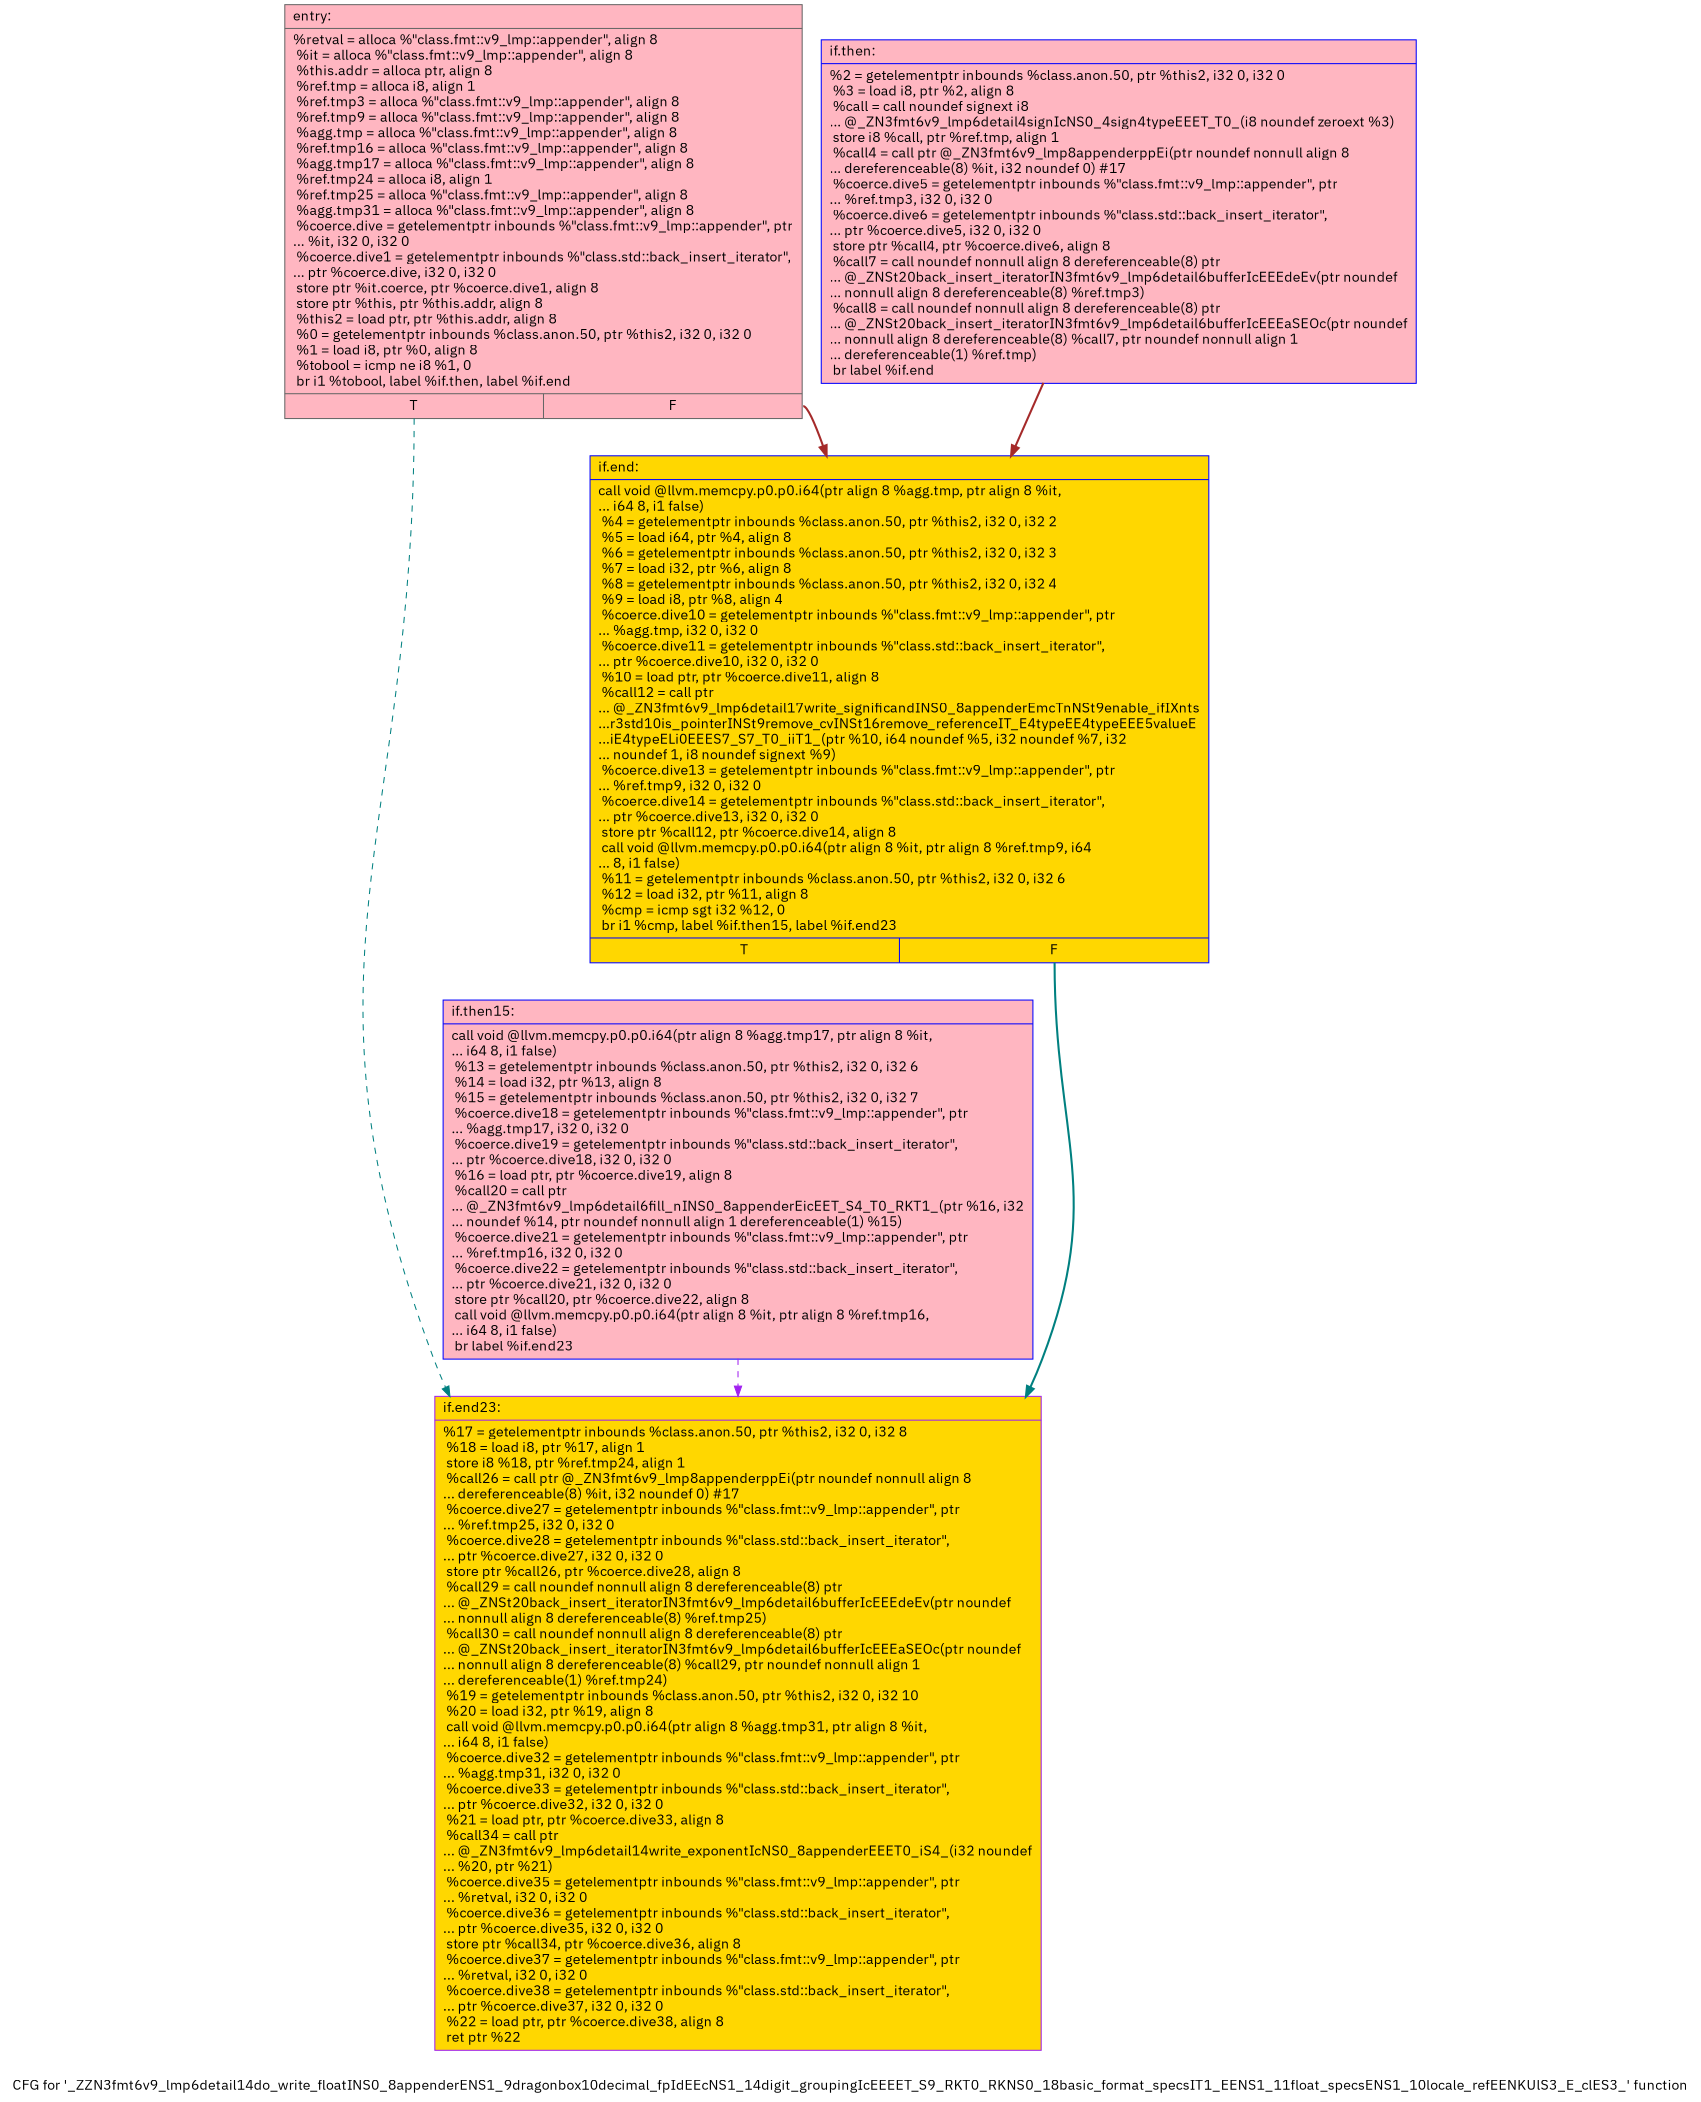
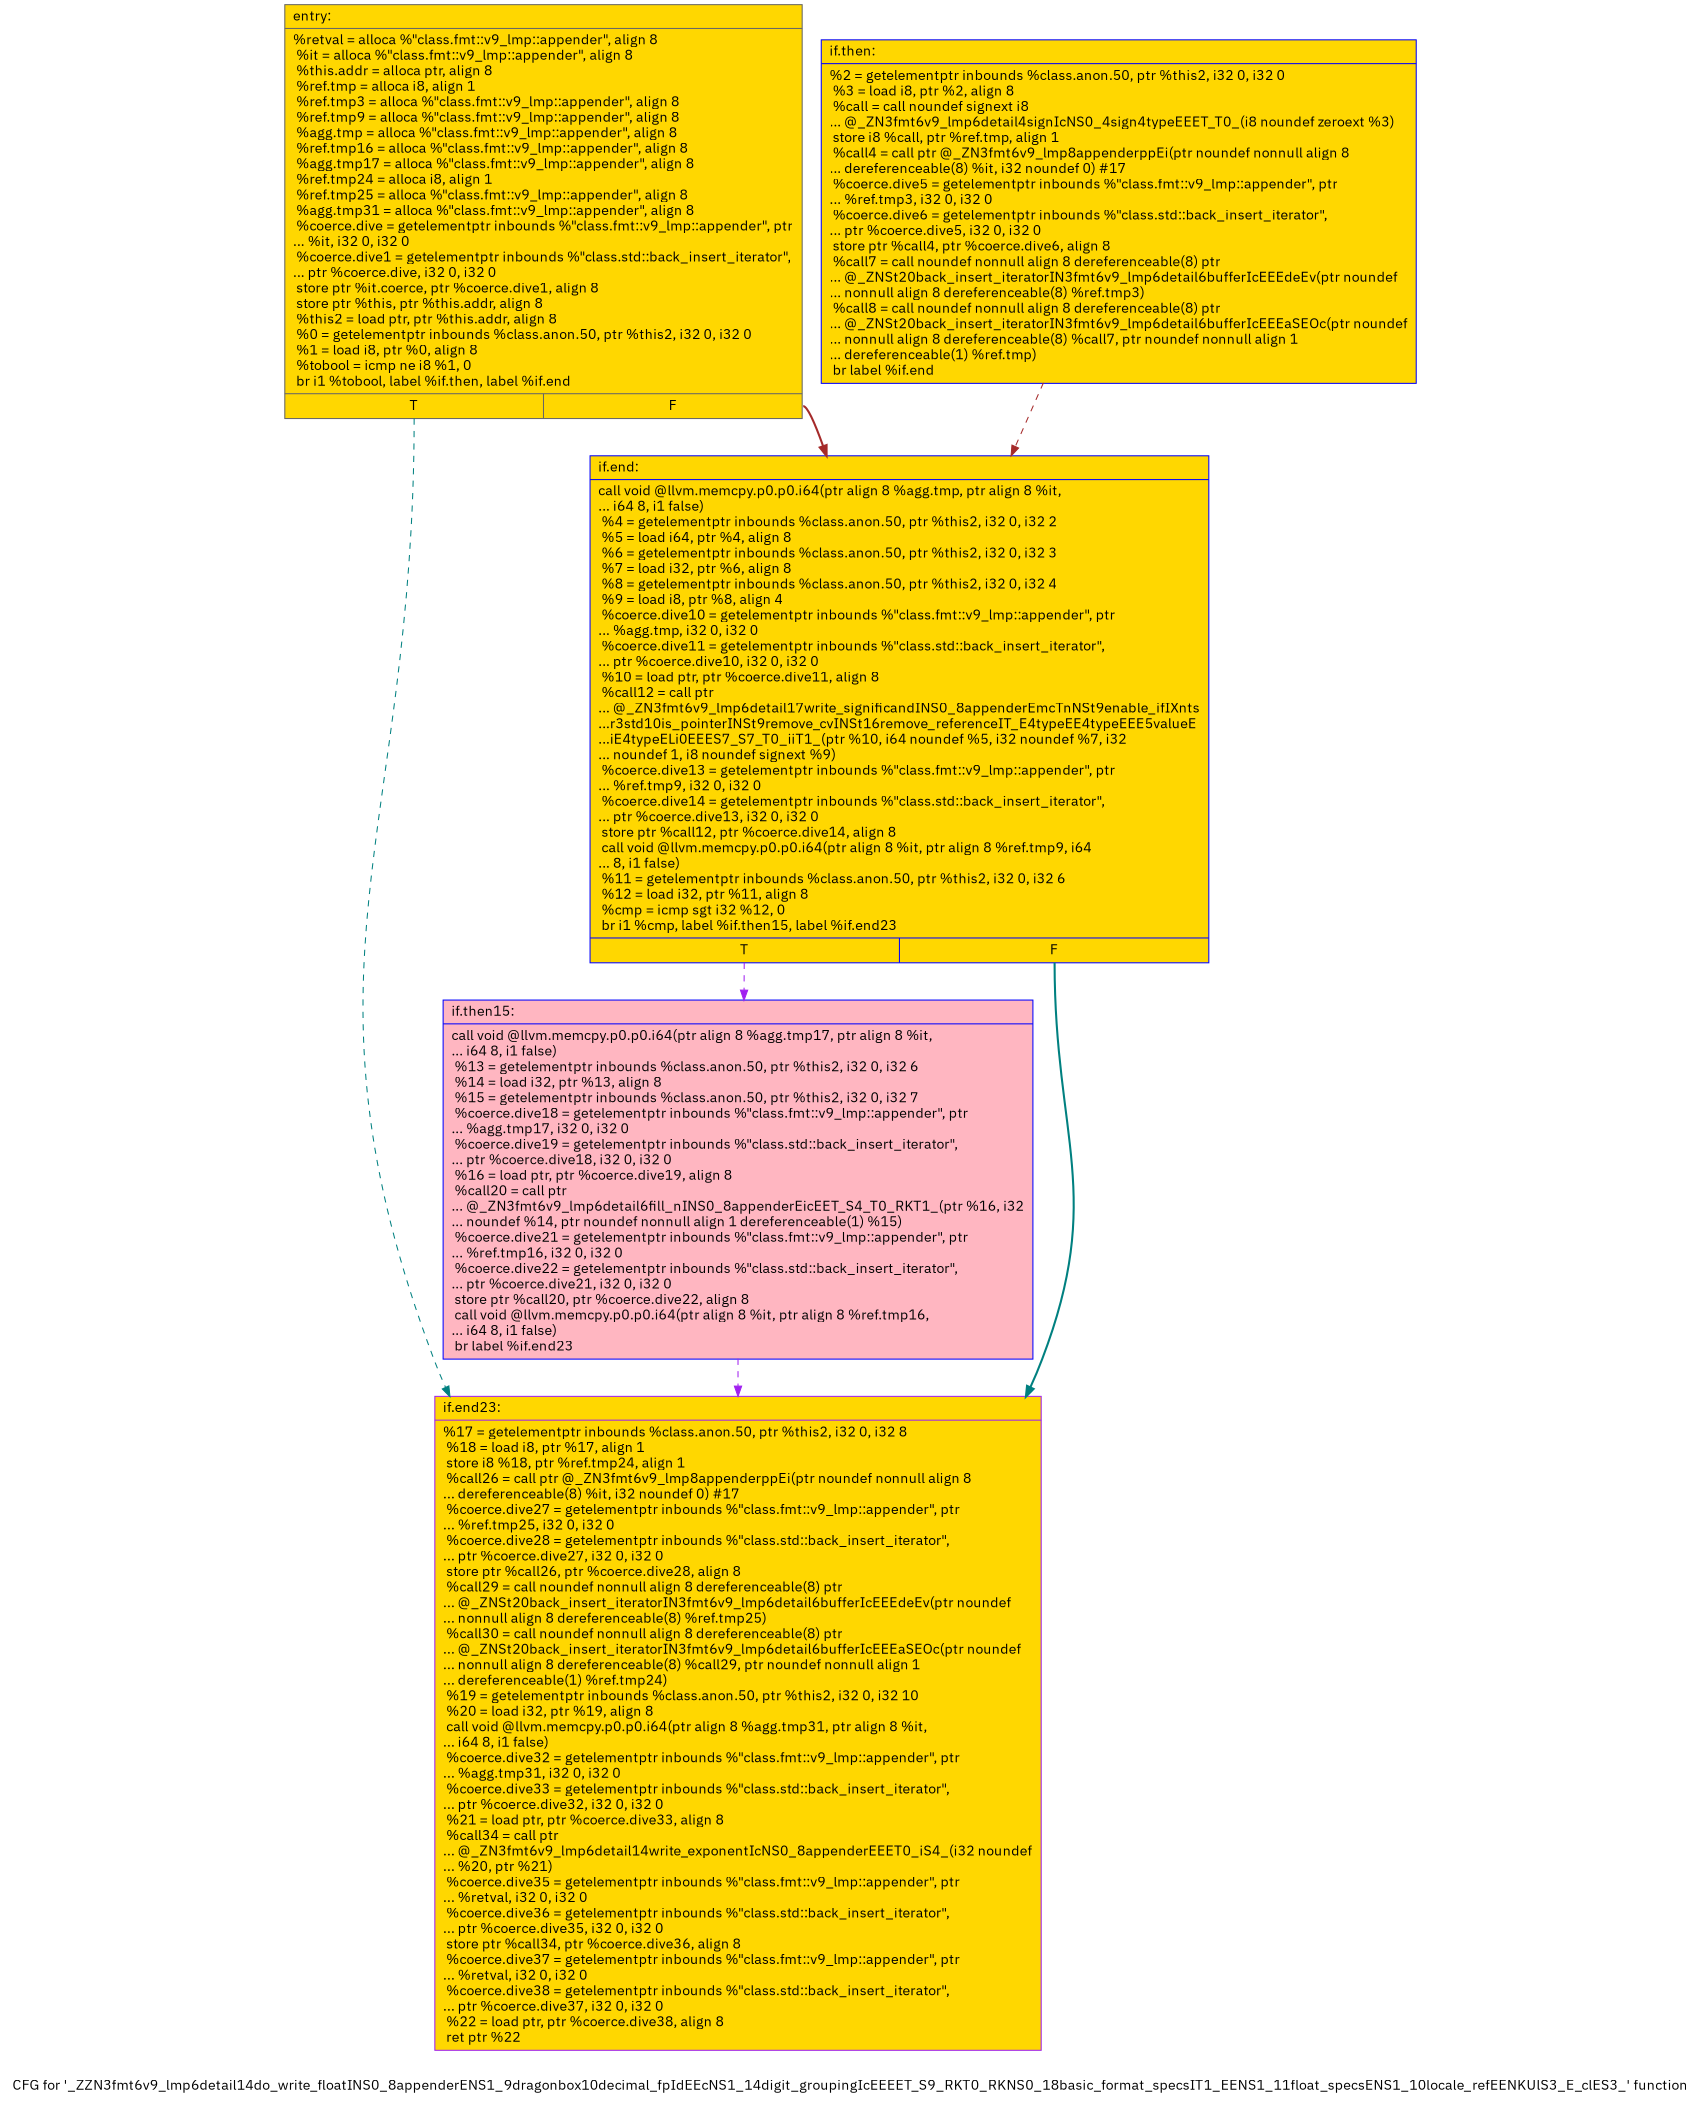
node "entry:": fillcolor lightpink -> gold
node "if.then:": fillcolor lightpink -> gold
edge "if.then:" -> "if.end:": style bold -> dashed
edge "if.end:" -> "if.then15:": added
